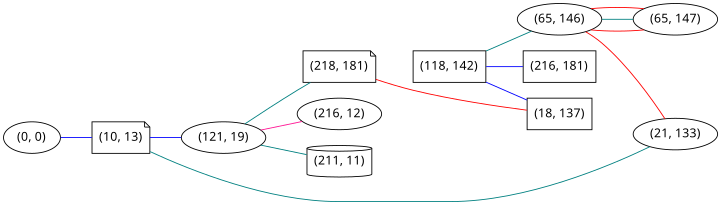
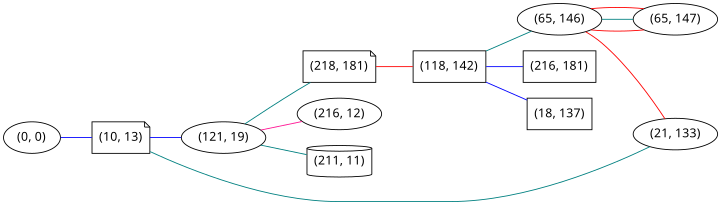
edge "(218, 181)" -- "(18, 137)": now "(218, 181)" -- "(118, 142)"
